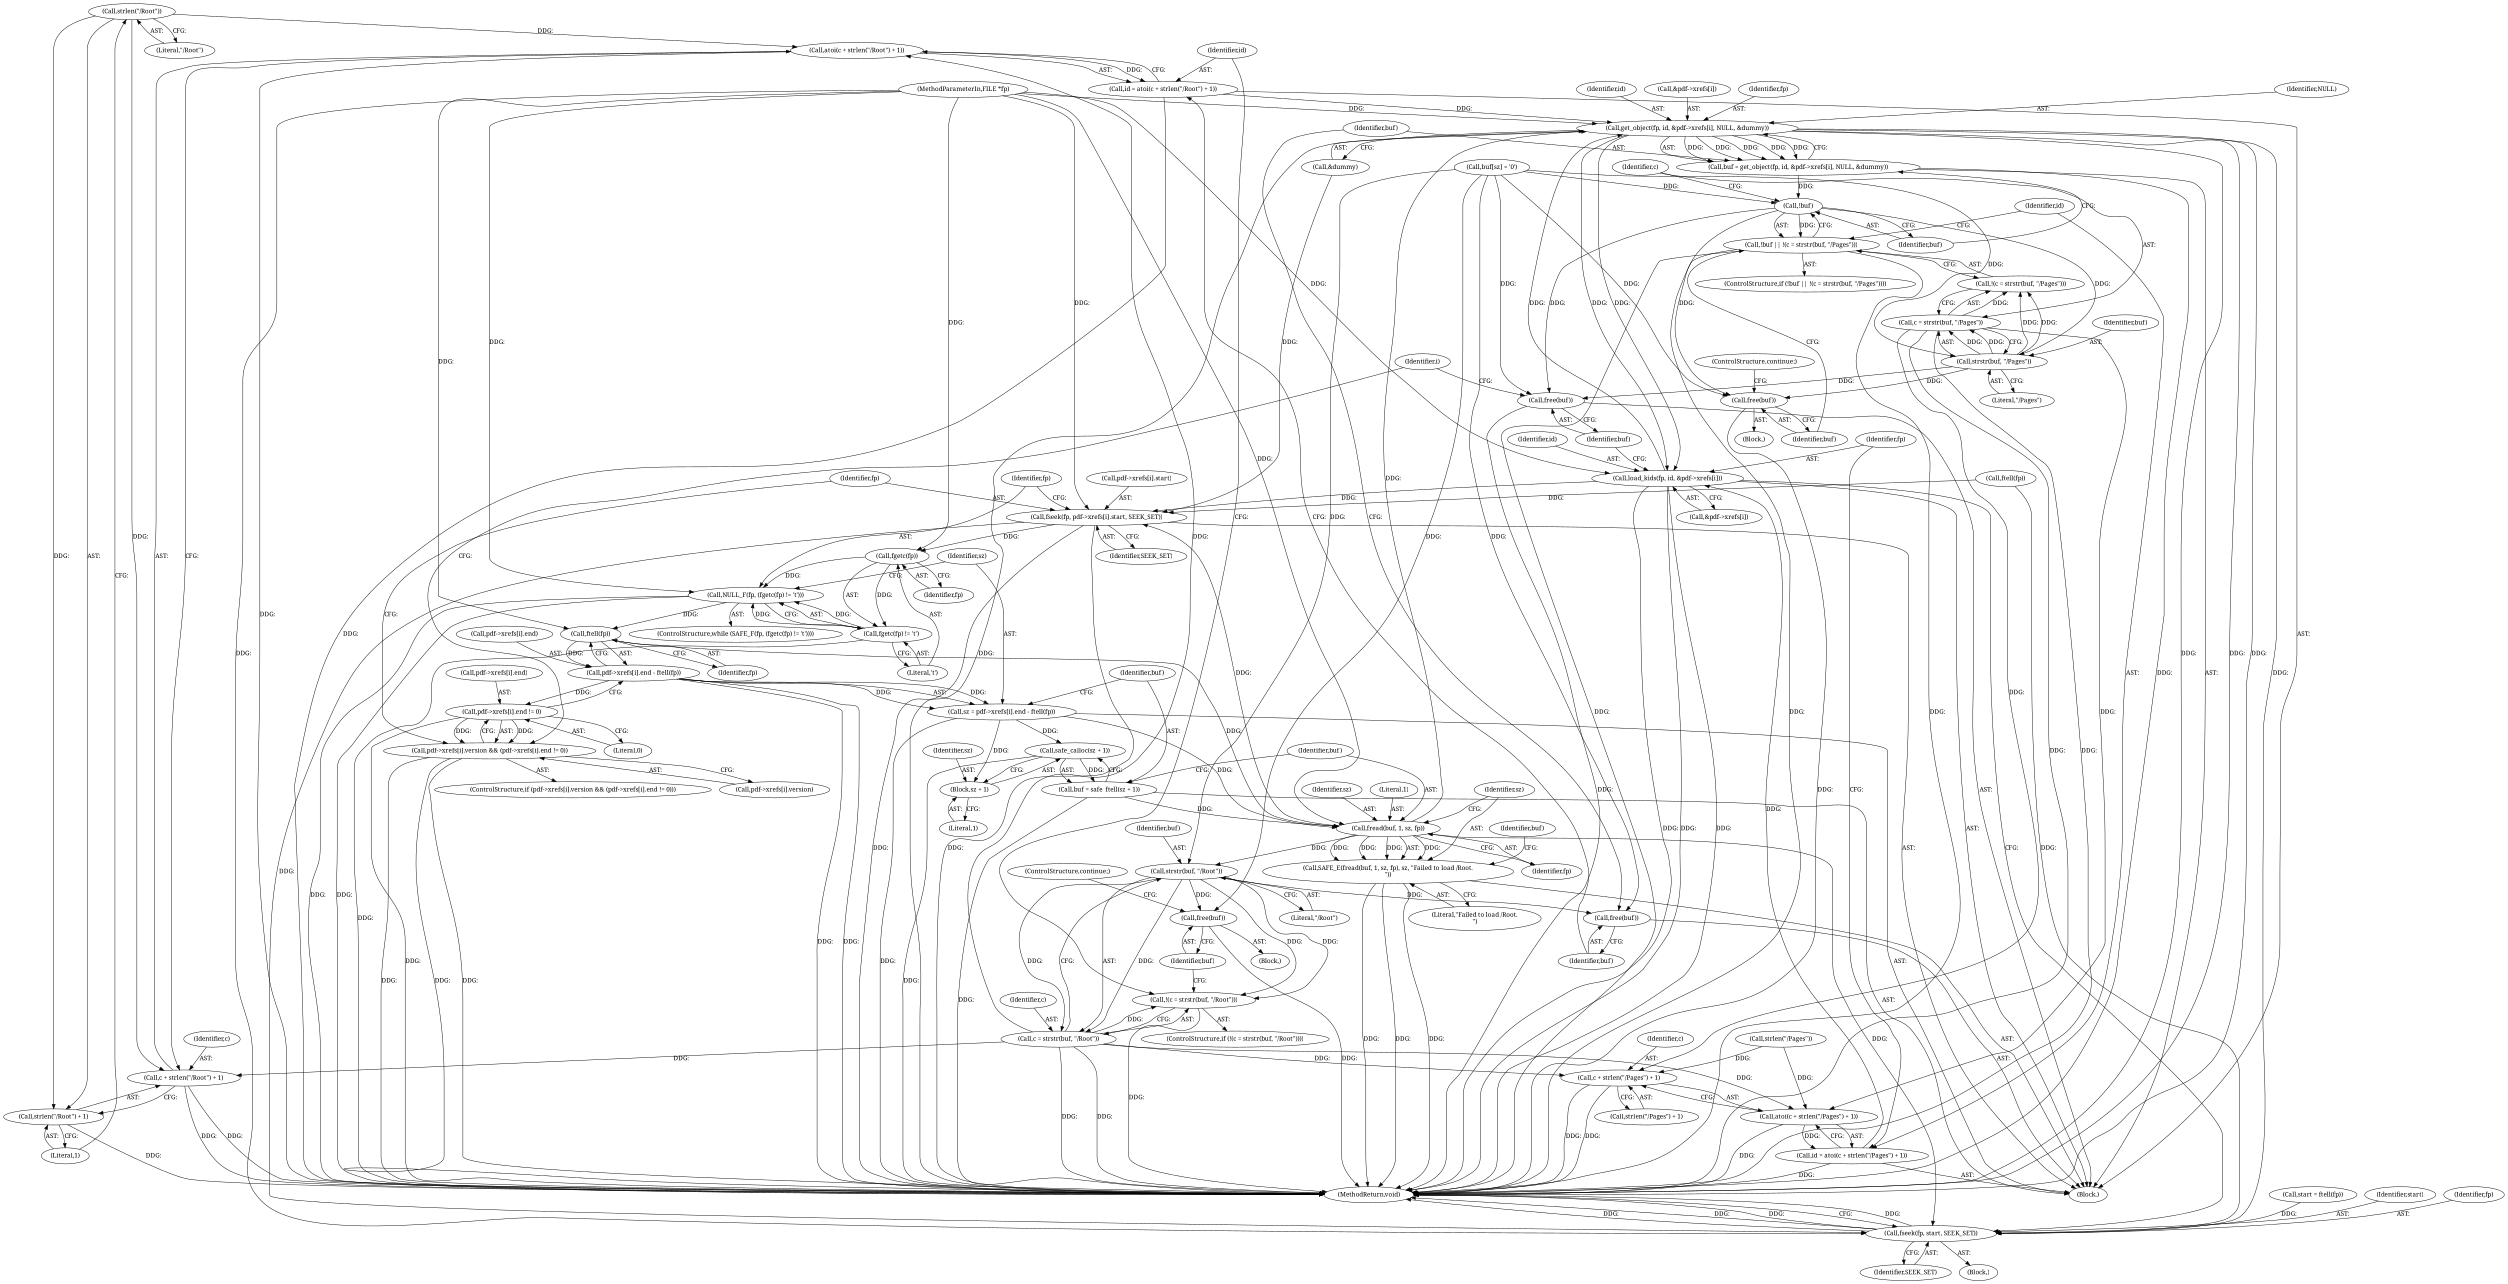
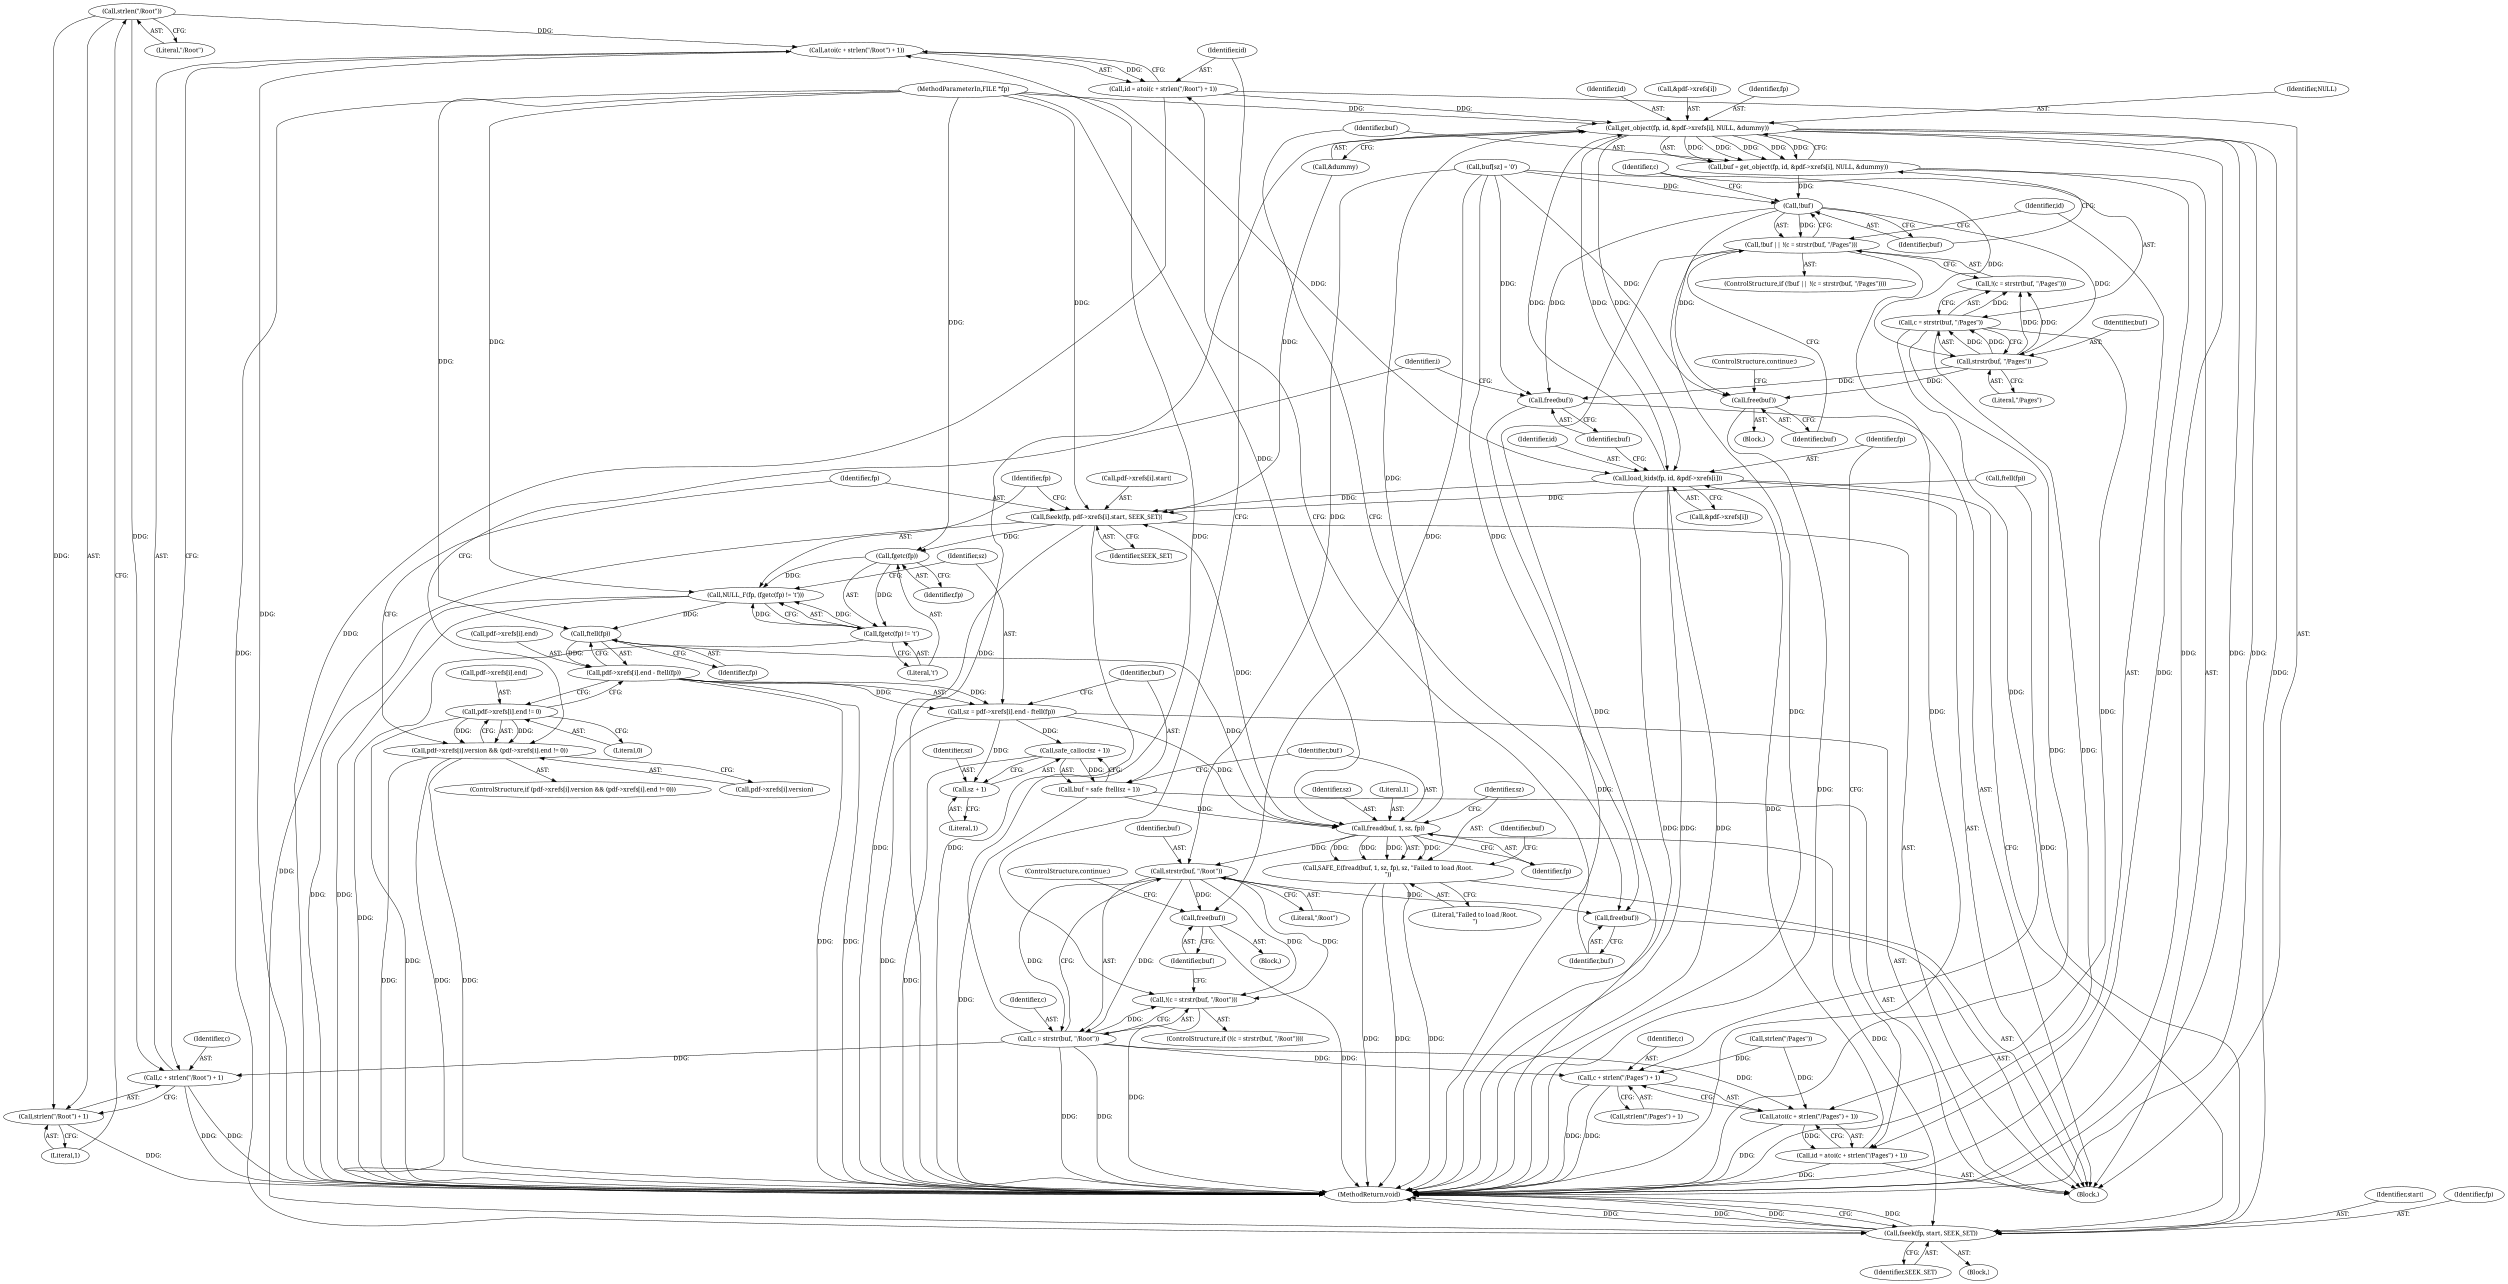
node "(ControlStructure,while (SAFE_F(fp, (fgetc(fp) != 't'))))": removed
edge "(Call,pdf->xrefs[i].end - ftell(fp))" -> "(Call,pdf->xrefs[i].end != 0)": label "DDG: " -> "CFG: "
node "(Block,sz + 1)": label "(Block,sz + 1)" -> "(Call,sz + 1)"
node "(Call,start = ftell(fp))": removed
